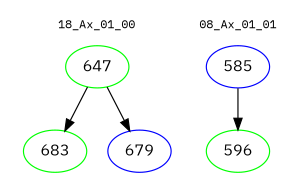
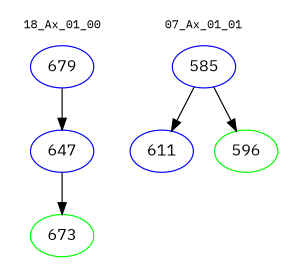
cluster "08_Ax_01_01": label "08_Ax_01_01" -> "07_Ax_01_01"
node "647": color green -> blue
edge "647" -> "679": reversed
node "683": label "683" -> "673"
node "611": added
